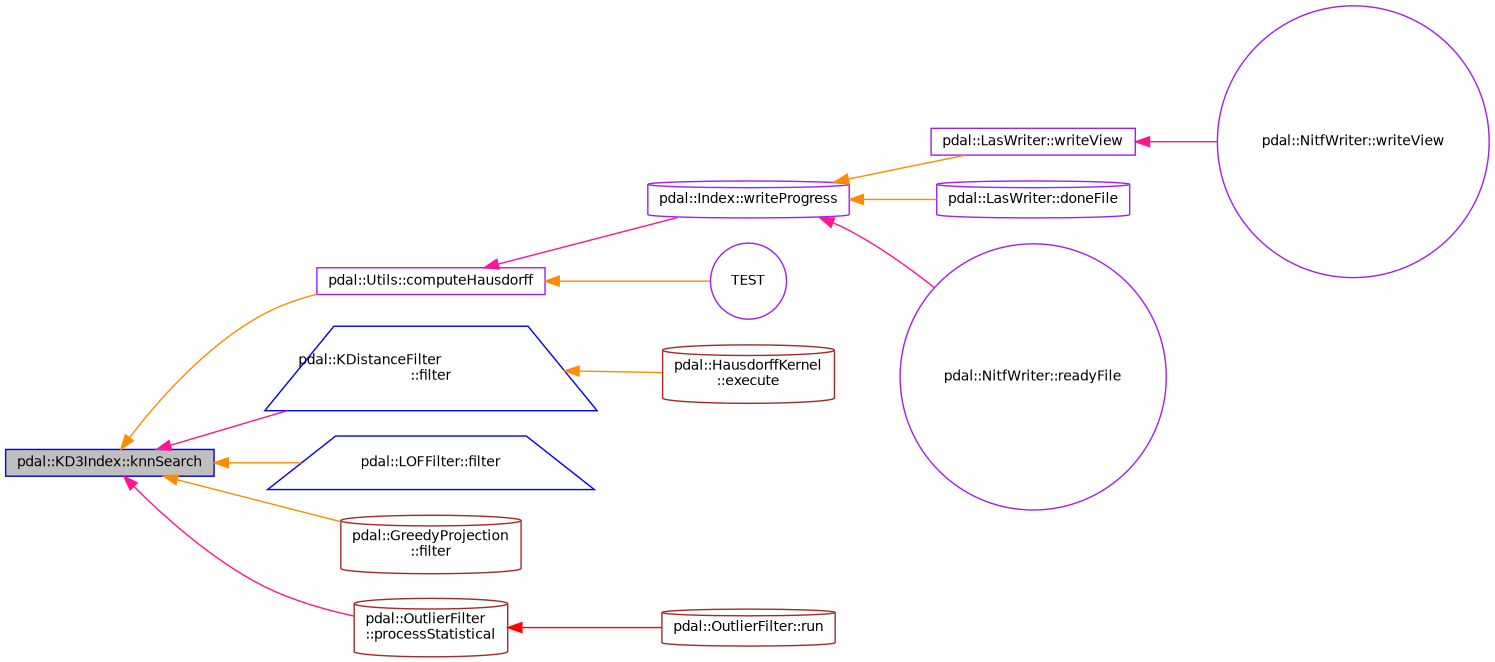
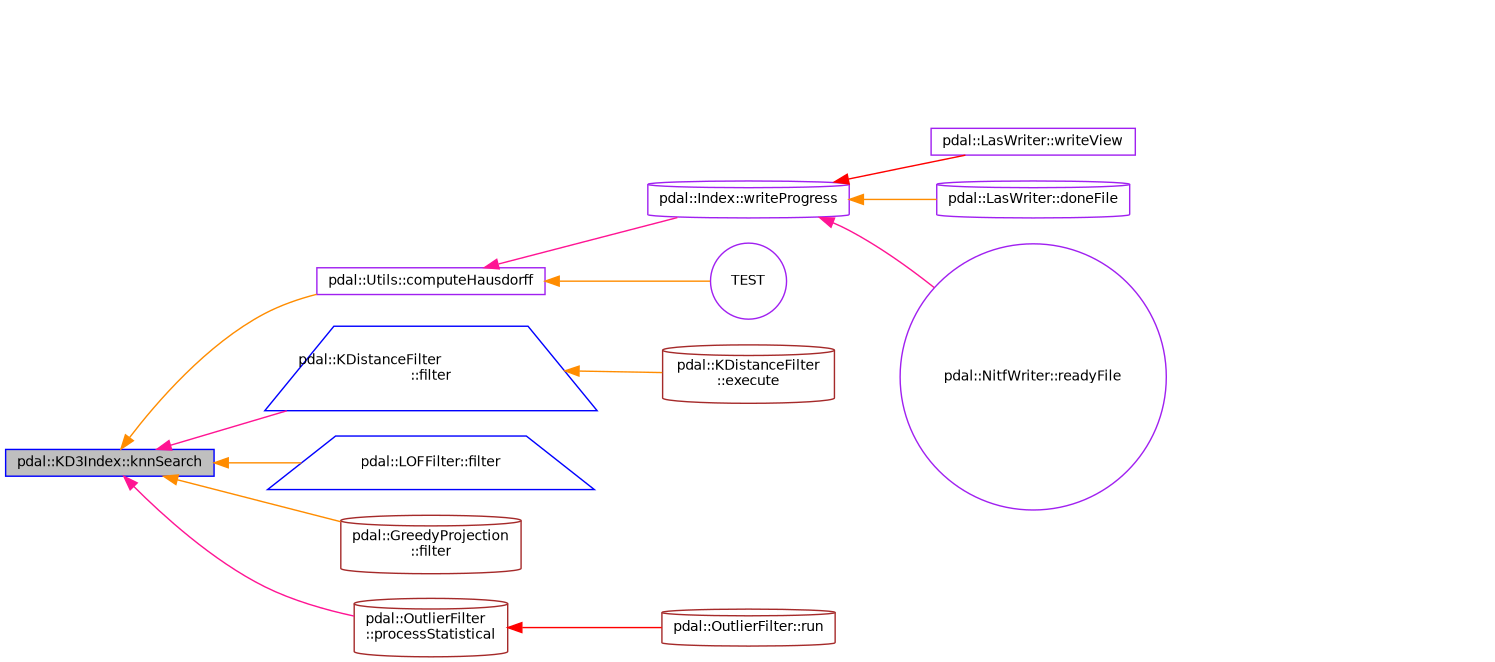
node "pdal::NitfWriter::writeView": removed
edge "pdal::LasWriter::writeView" -> "pdal::Index::writeProgress": color darkorange -> red
node "pdal::HausdorffKernel ::execute": label "pdal::HausdorffKernel ::execute" -> "pdal::KDistanceFilter ::execute"
